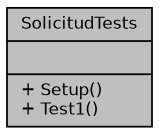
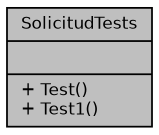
node "SolicitudTests": text "+ Setup()" -> "+ Test()"
